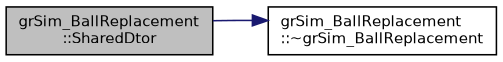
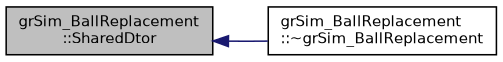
edge "grSim_BallReplacement ::SharedDtor" -> "grSim_BallReplacement ::~grSim_BallReplacement": reversed
